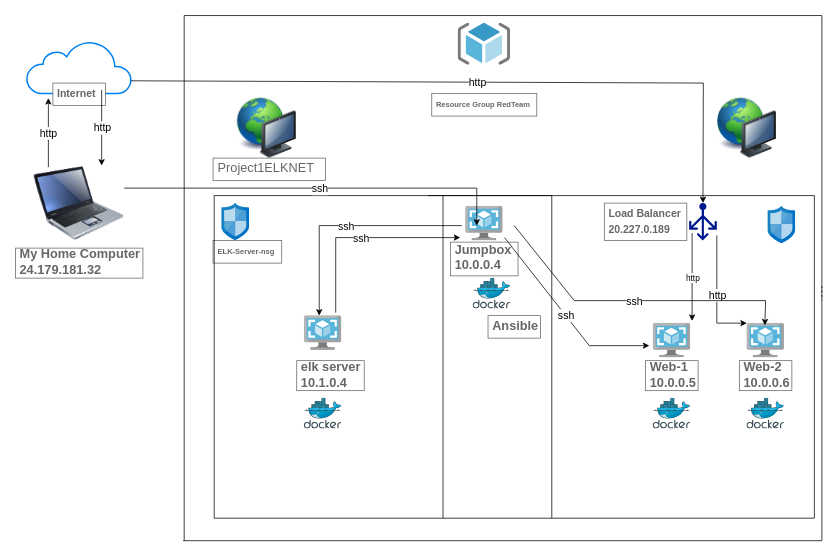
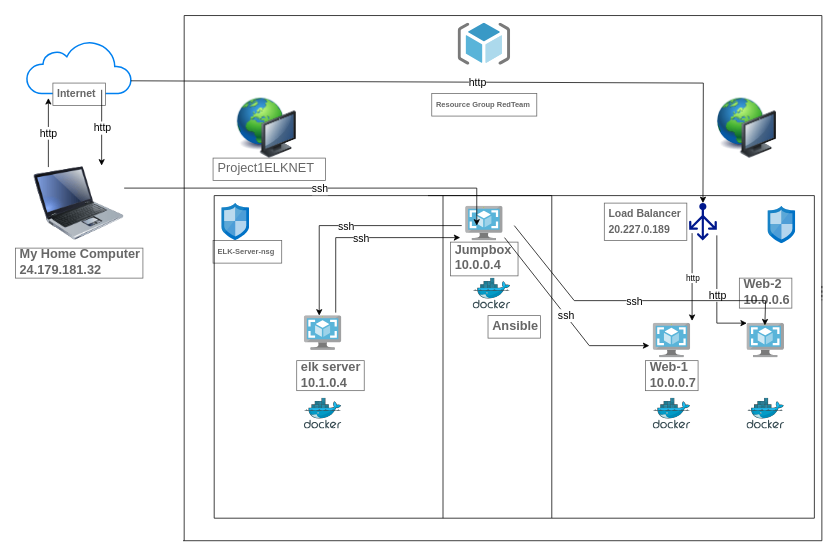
node "Web-1 10.0.0.5": label "Web-1 10.0.0.5" -> "Web-1 10.0.0.7"
node "Web-2 10.0.0.6": moved (765, 375) -> (765, 293)
